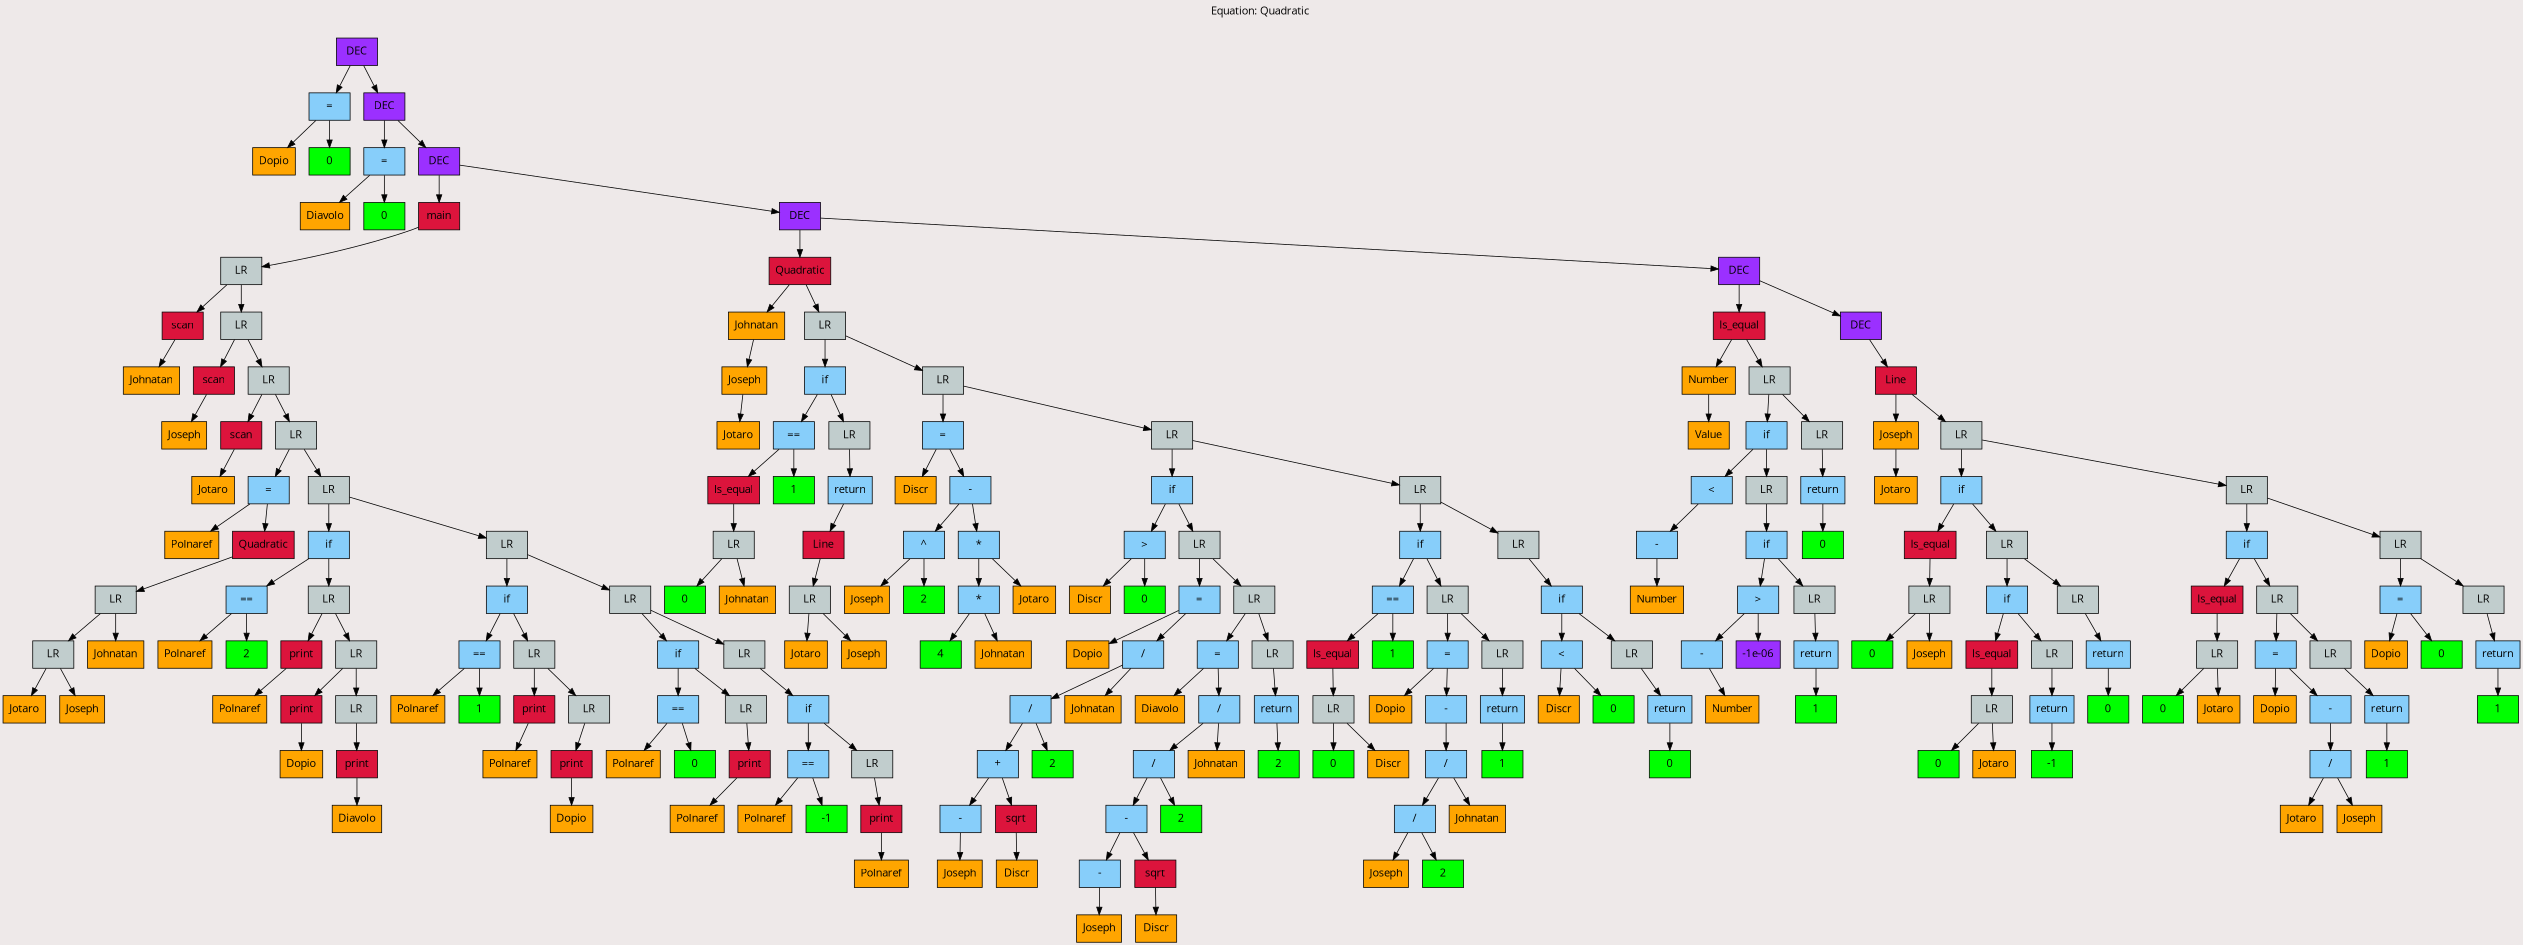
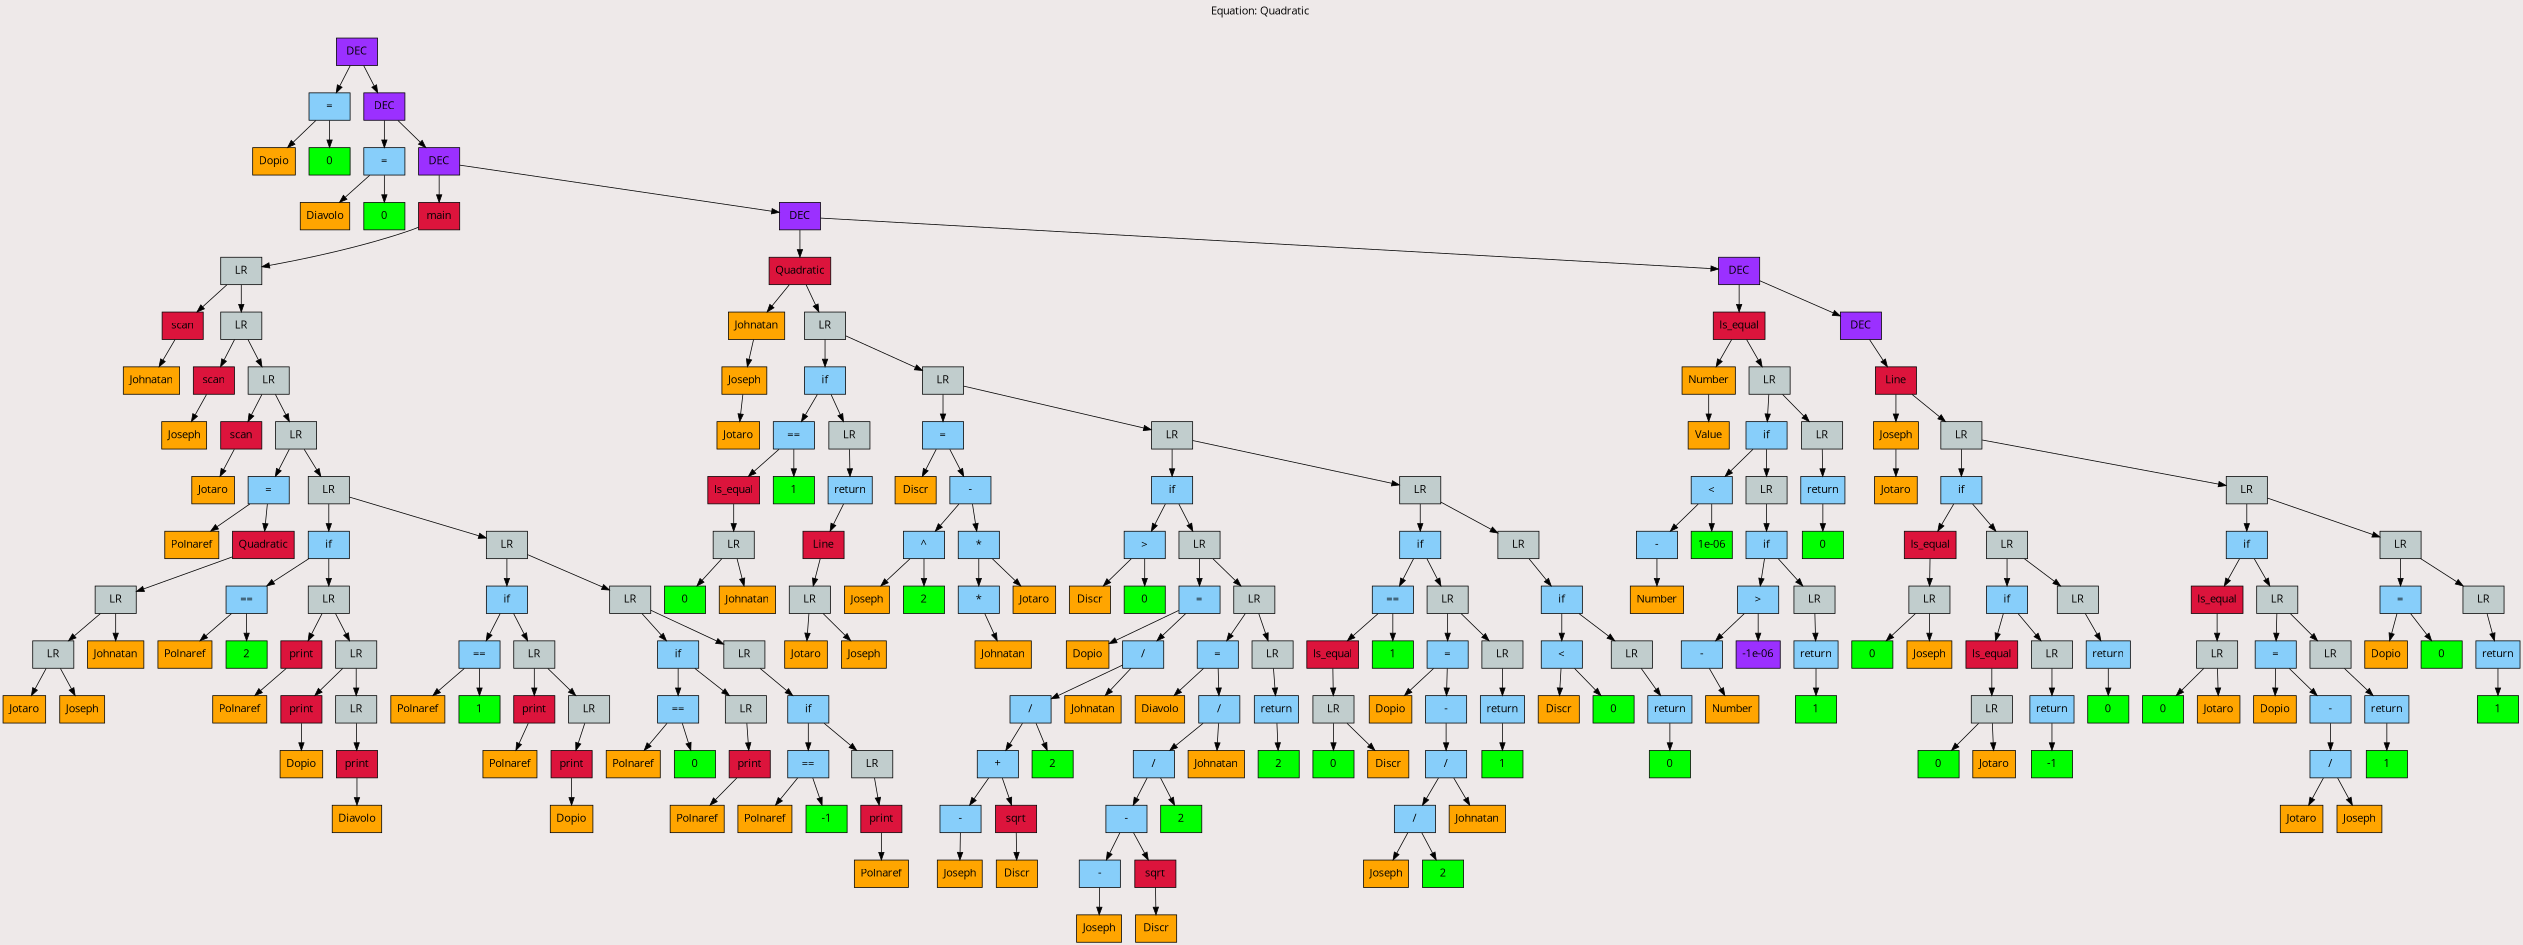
node "1e-06": added
node "4": removed
